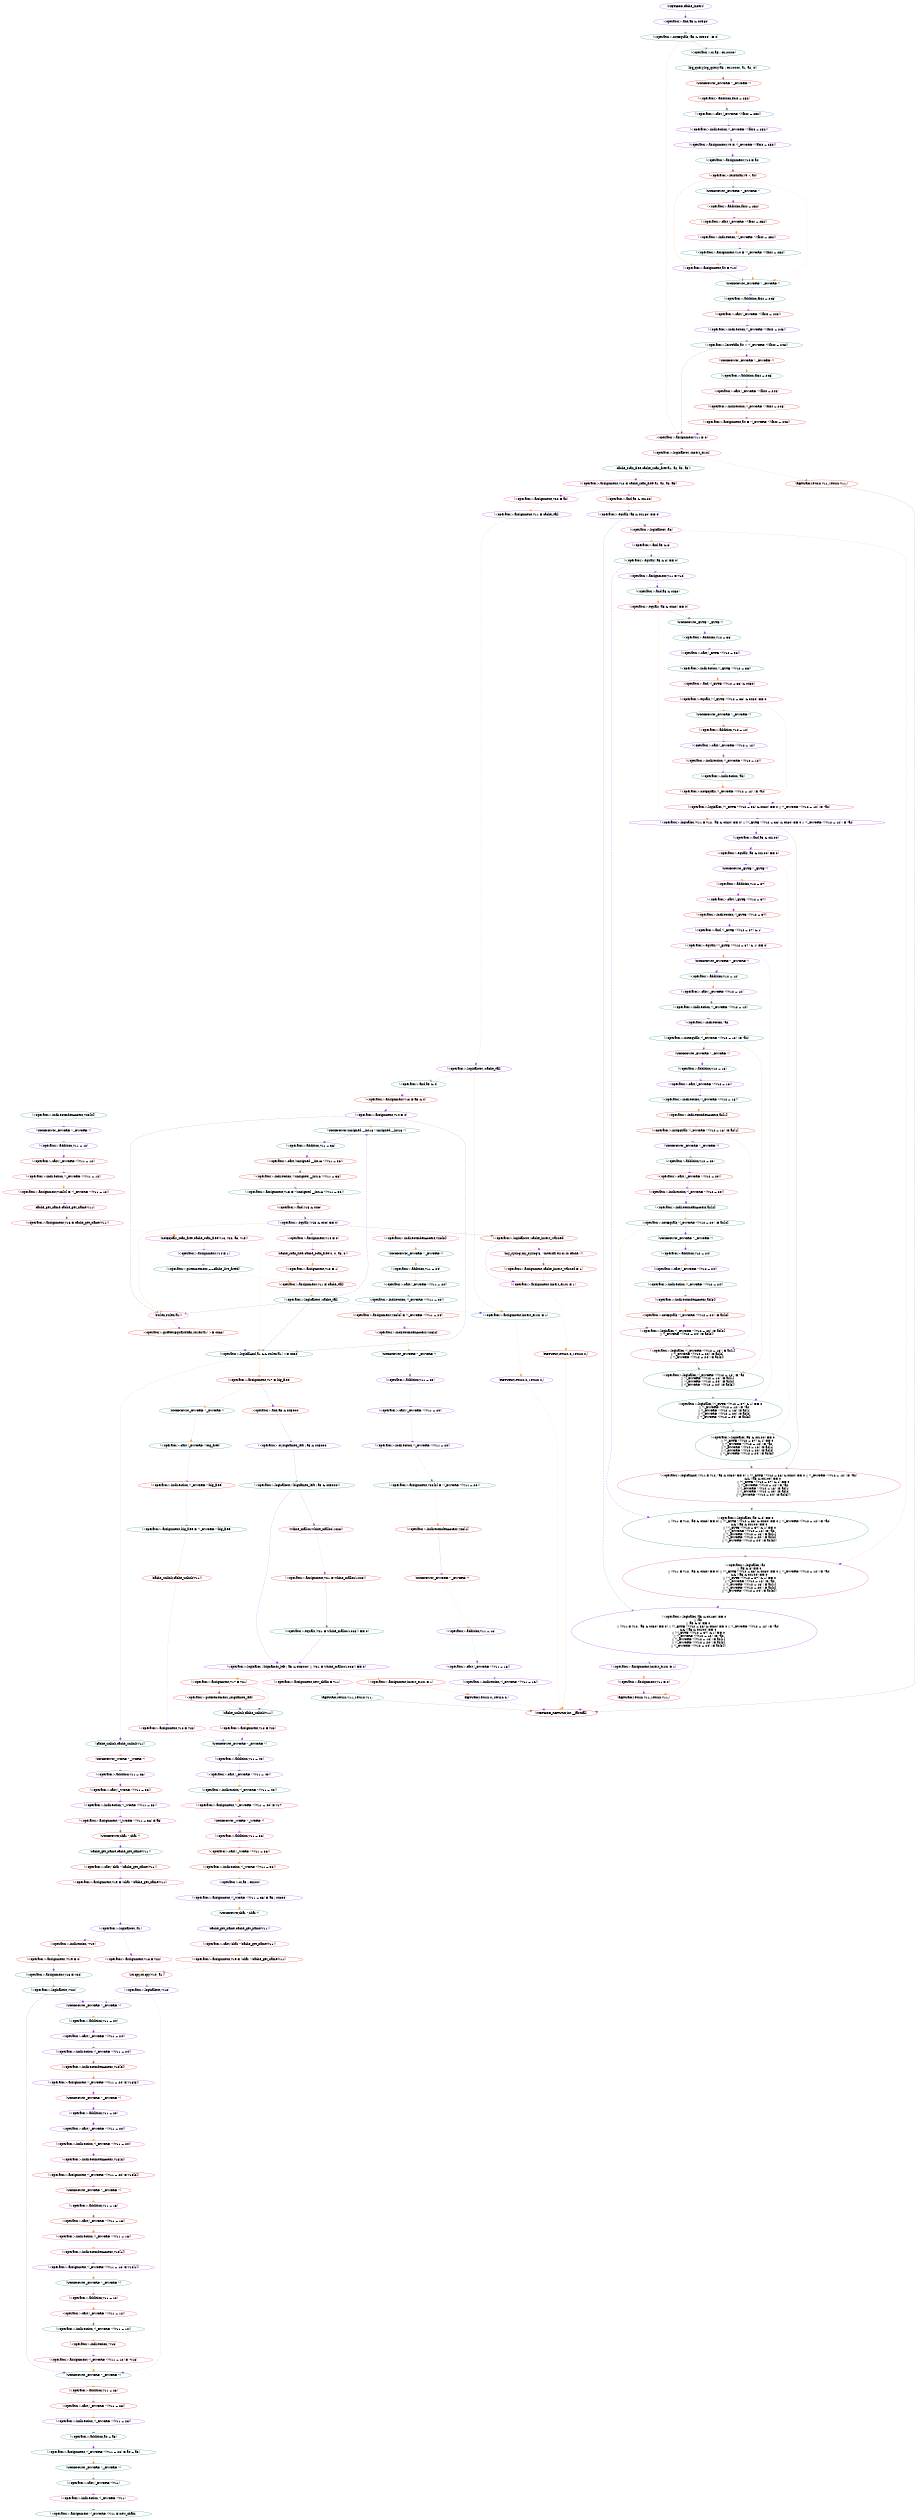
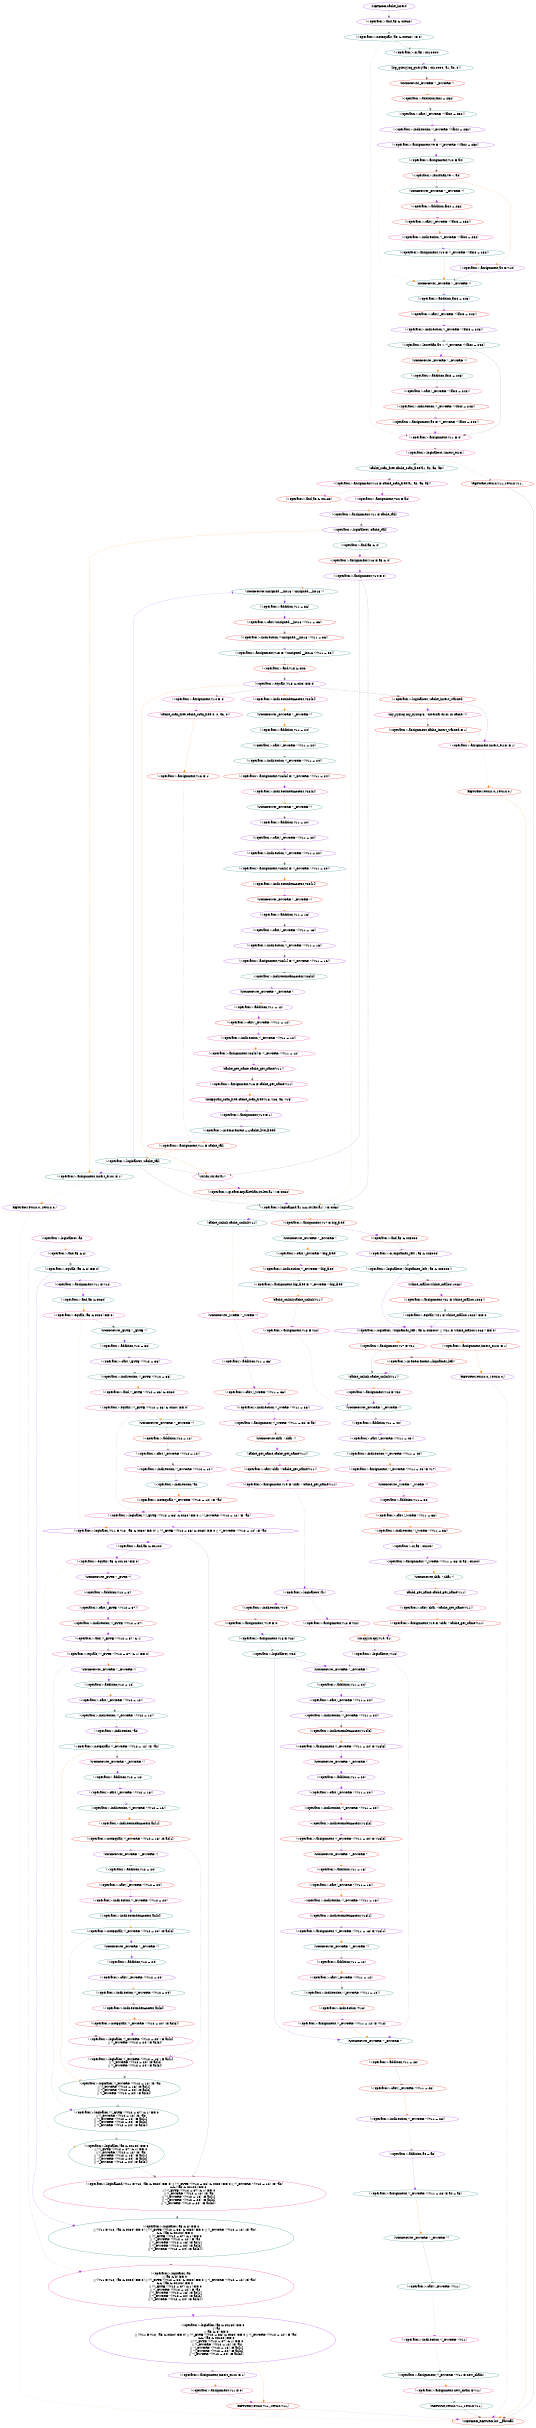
node "(<operator>.equals,(a5 & 0x180) == 0)": removed
node "(<operator>.assignment,v23[1] = *(_DWORD *)(v11 + 16))": added
edge "(<operator>.assignment,*(_DWORD *)v11 = new_chain)" -> "(<operator>.assignment,new_chain = v11)": added
node "(<operator>.addition,a4 + a3)": color teal -> purple
